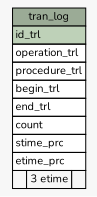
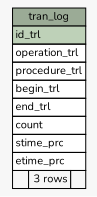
node "tran_log": text "3 etime" -> "3 rows"
